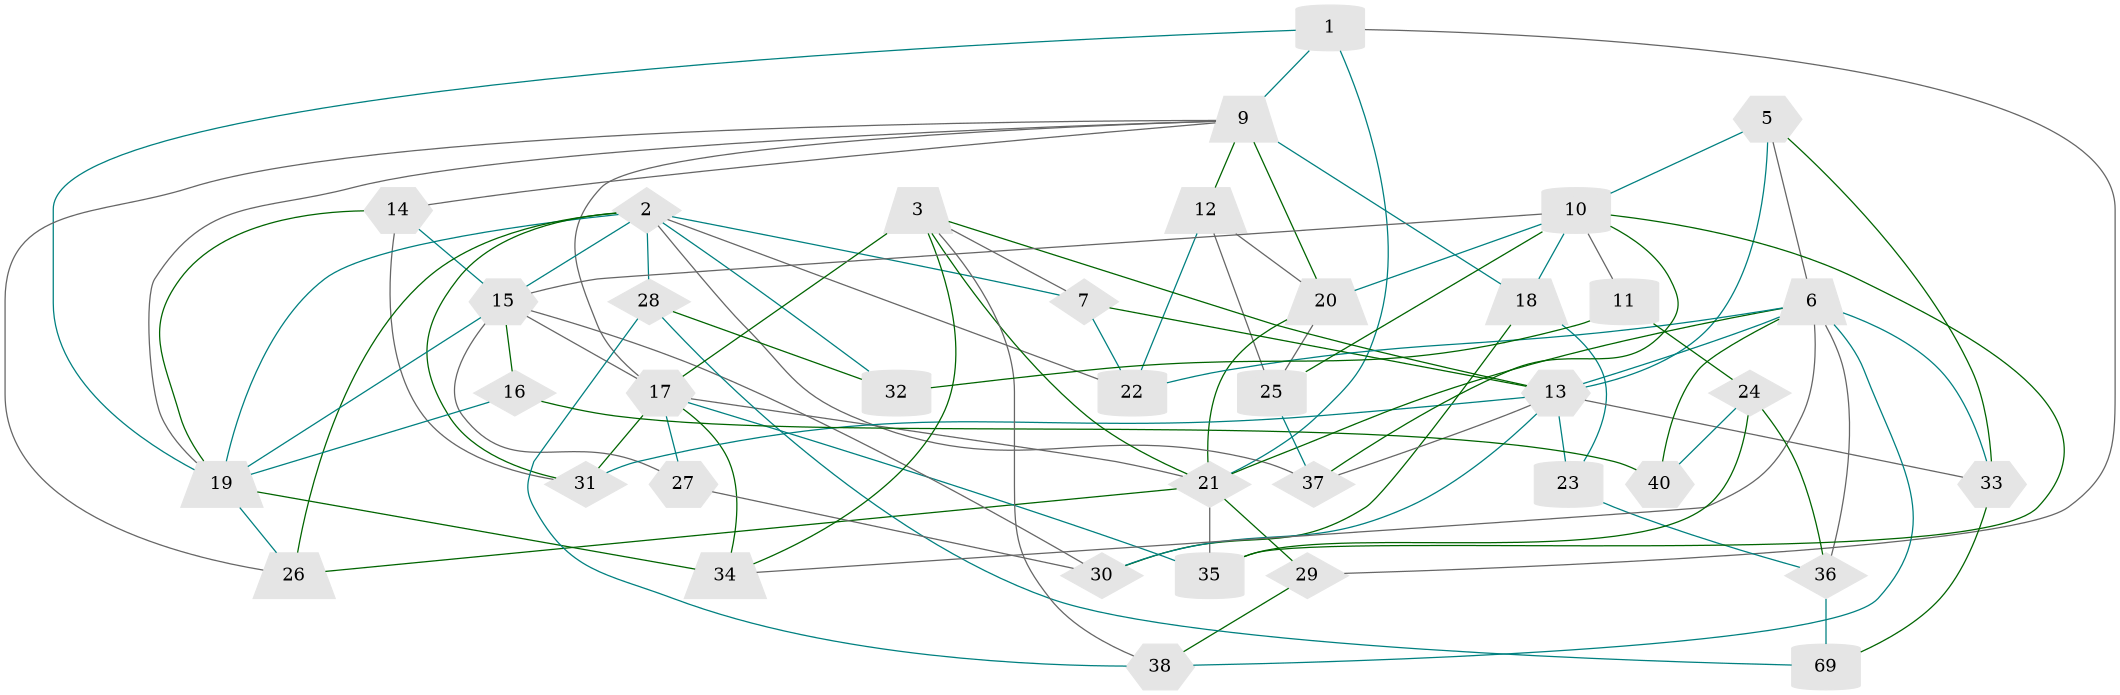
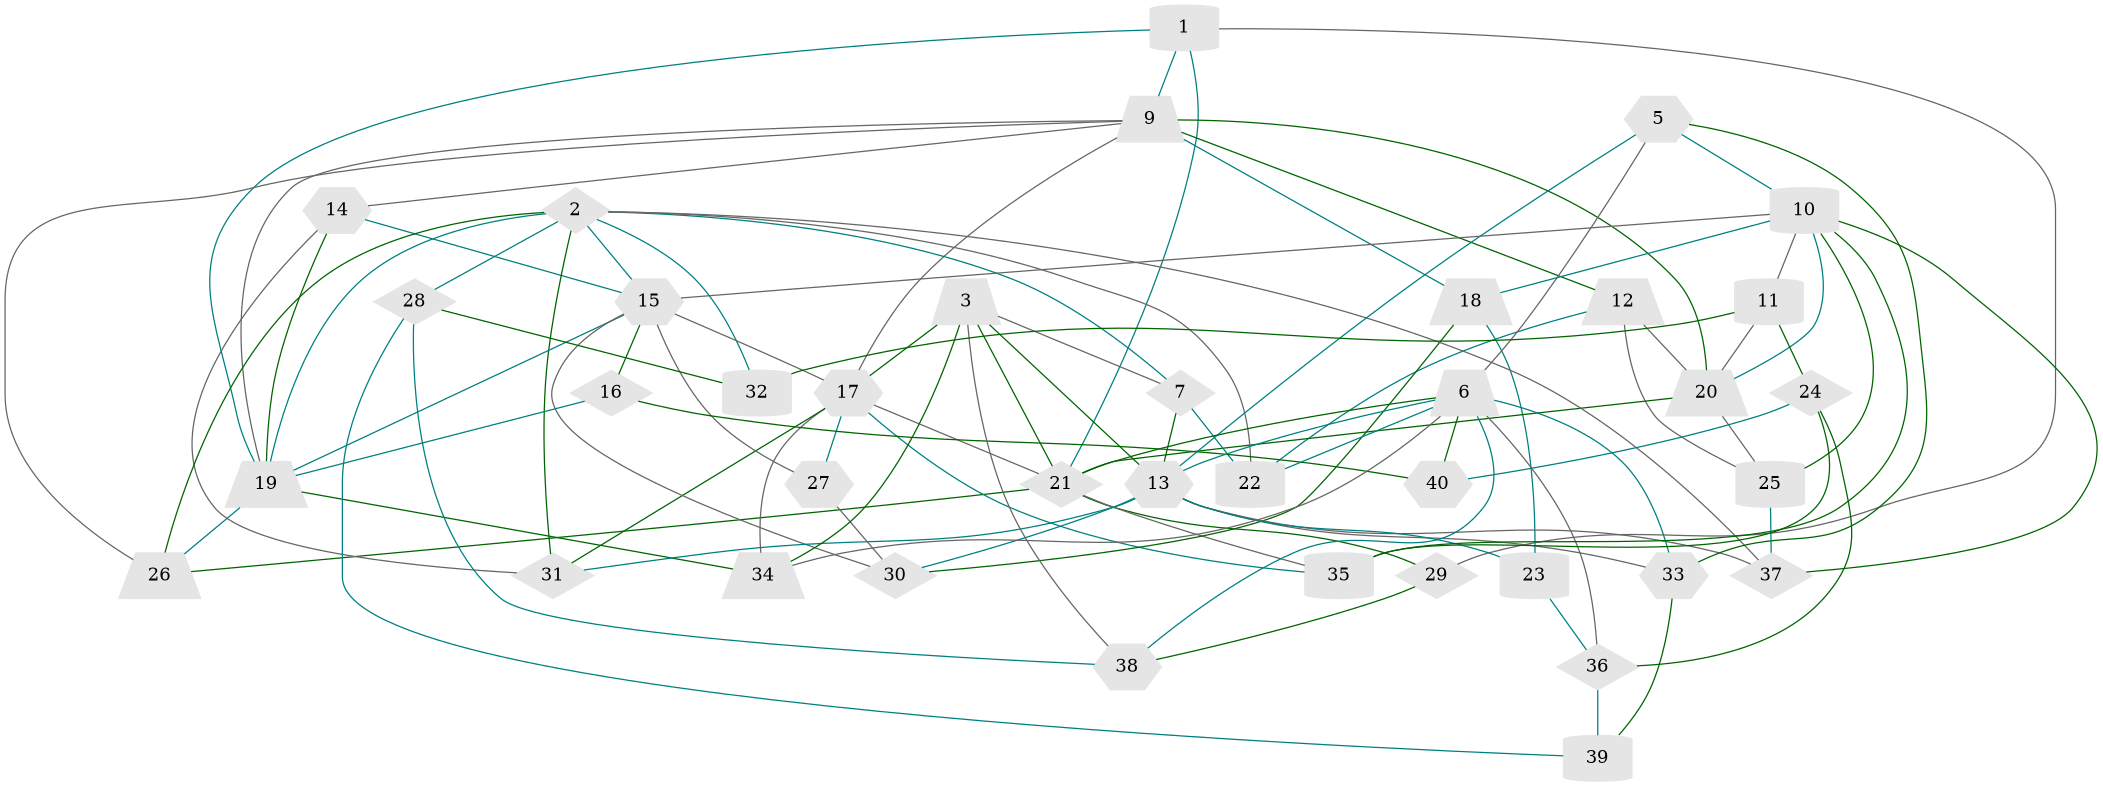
edge "11" -- "20": added
edge "17" -- "34": color darkgreen -> gray40
node "69": label "69" -> "39"
